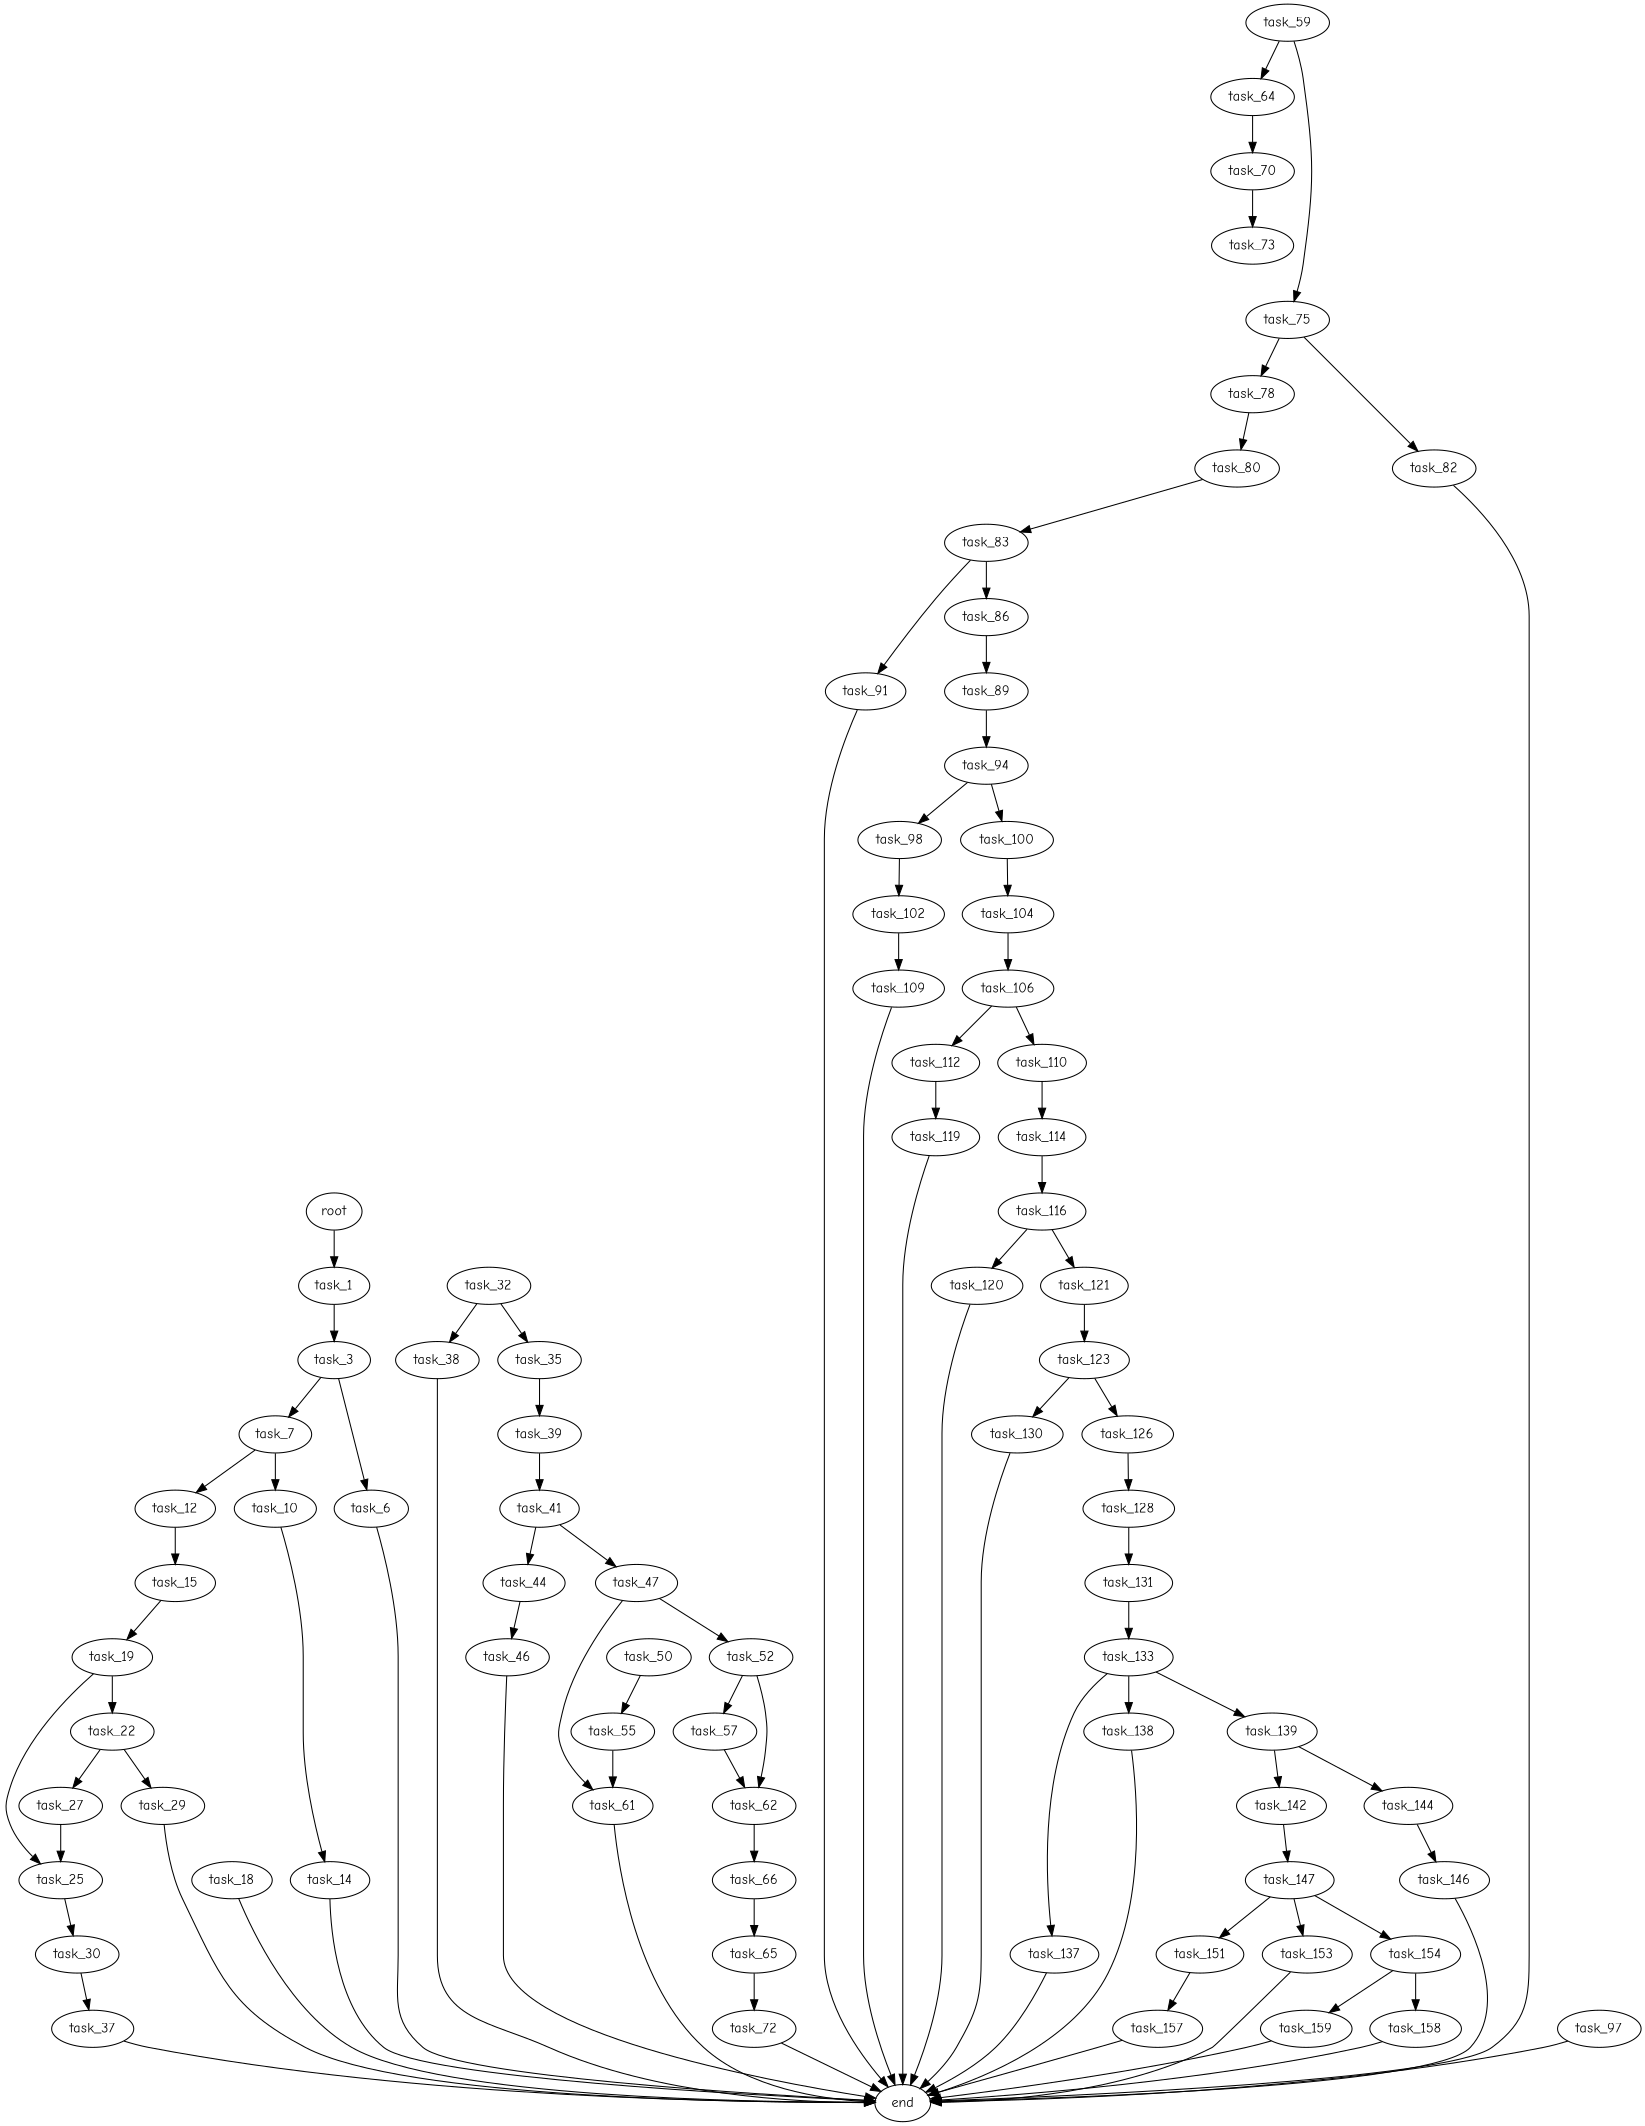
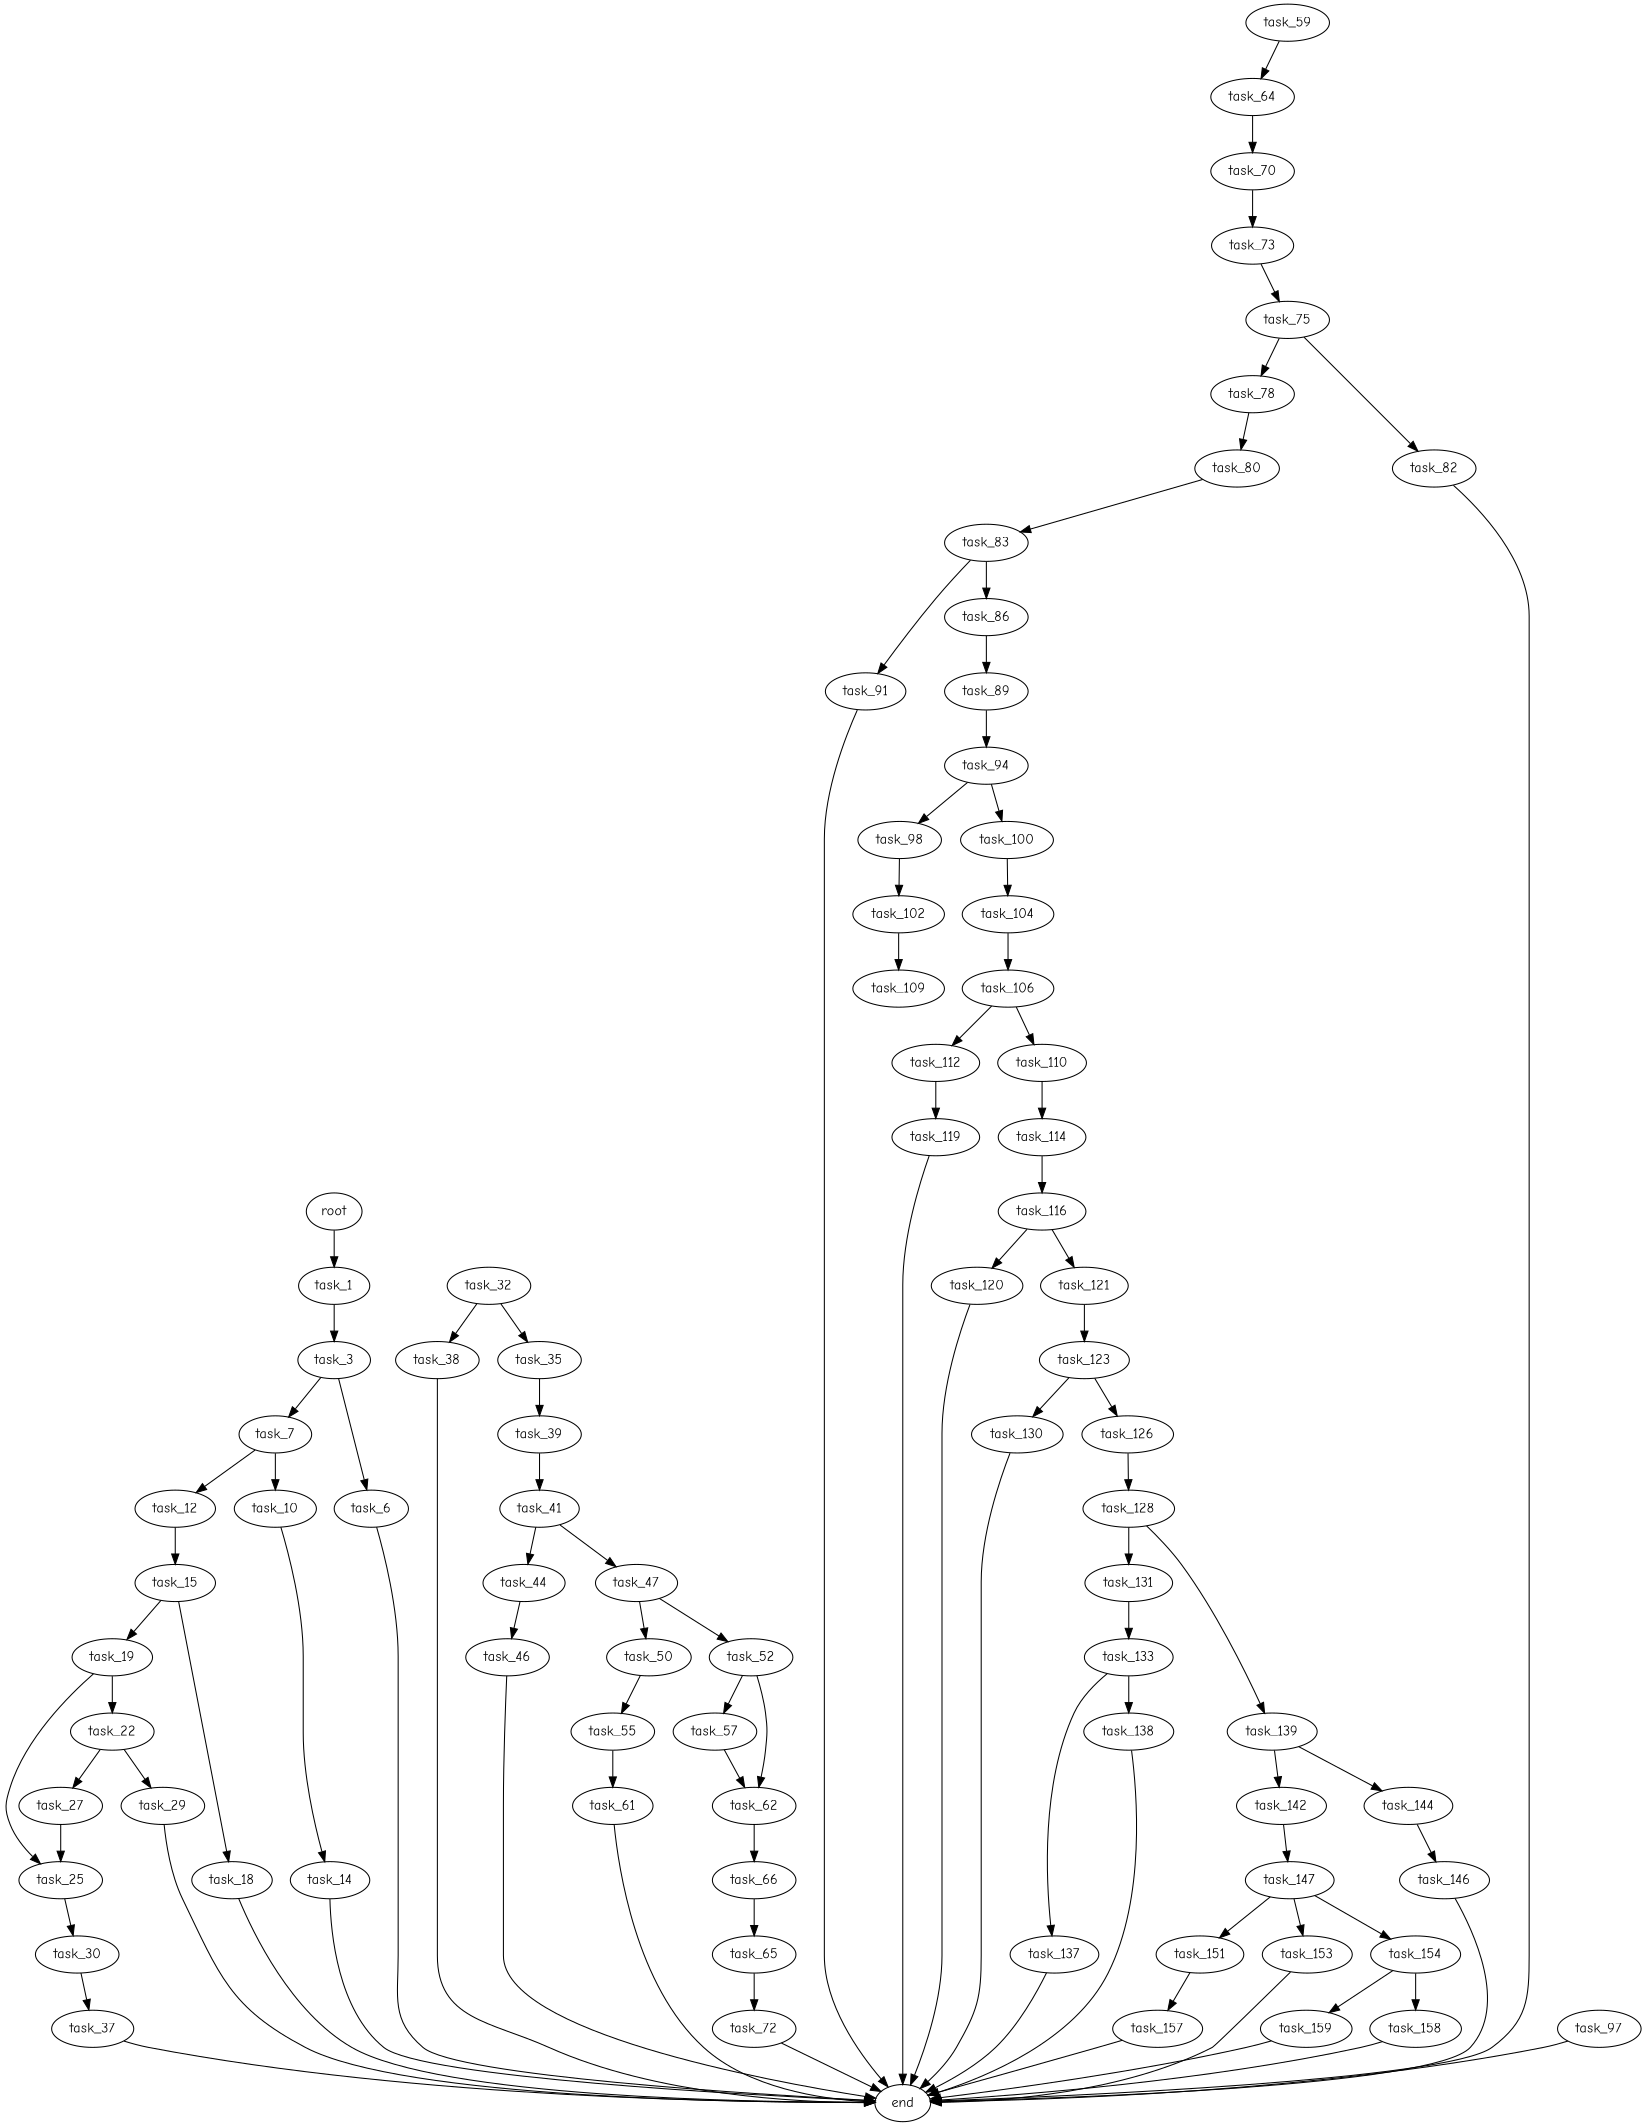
edge "task_59" -> "task_75": now "task_73" -> "task_75"
edge "task_109" -> "end": removed
edge "task_47" -> "task_61": now "task_47" -> "task_50"
edge "task_133" -> "task_139": now "task_128" -> "task_139"
edge "task_15" -> "task_18": added
